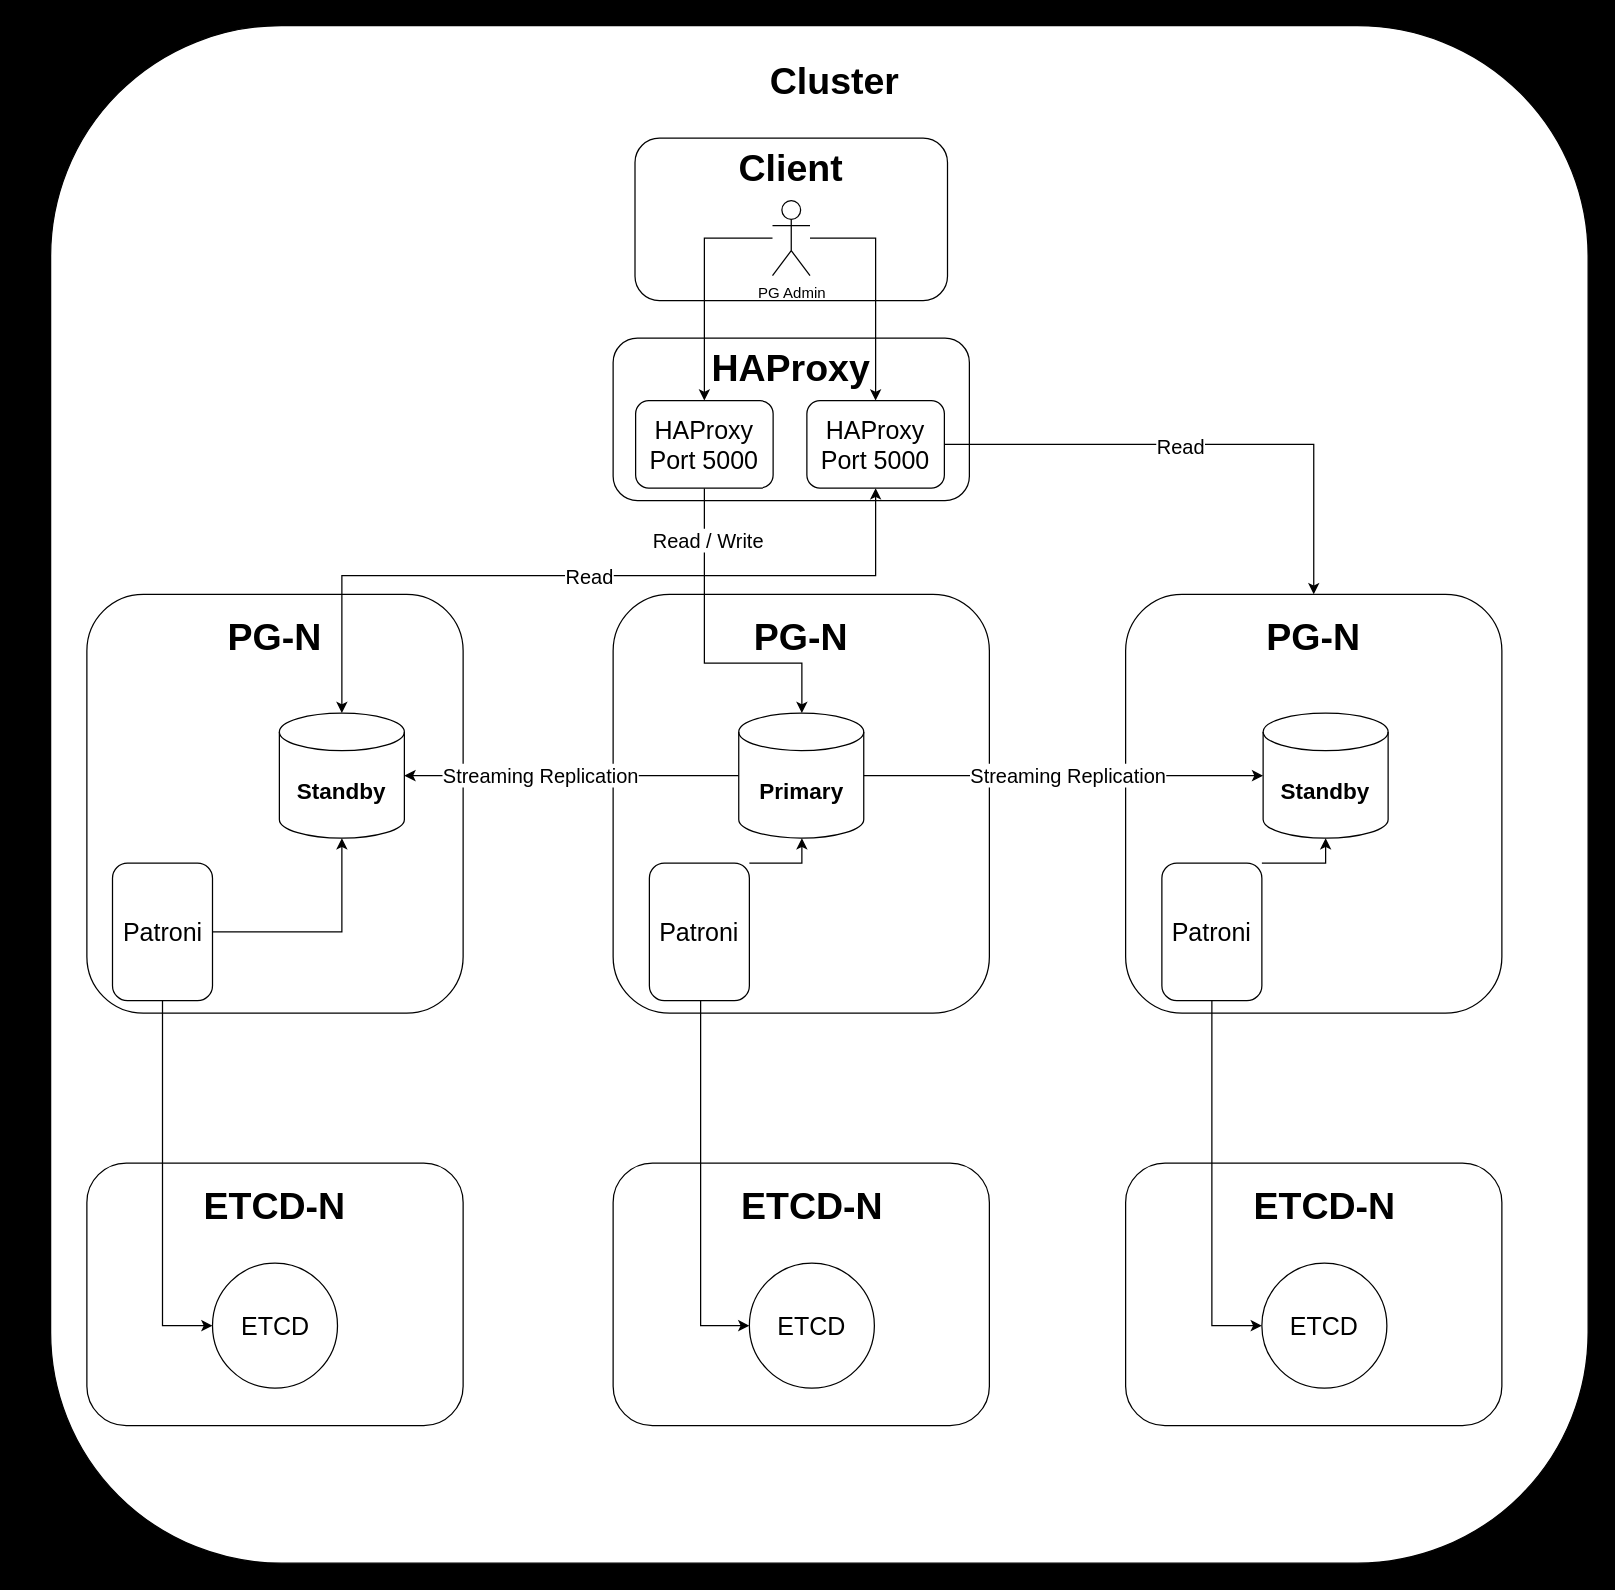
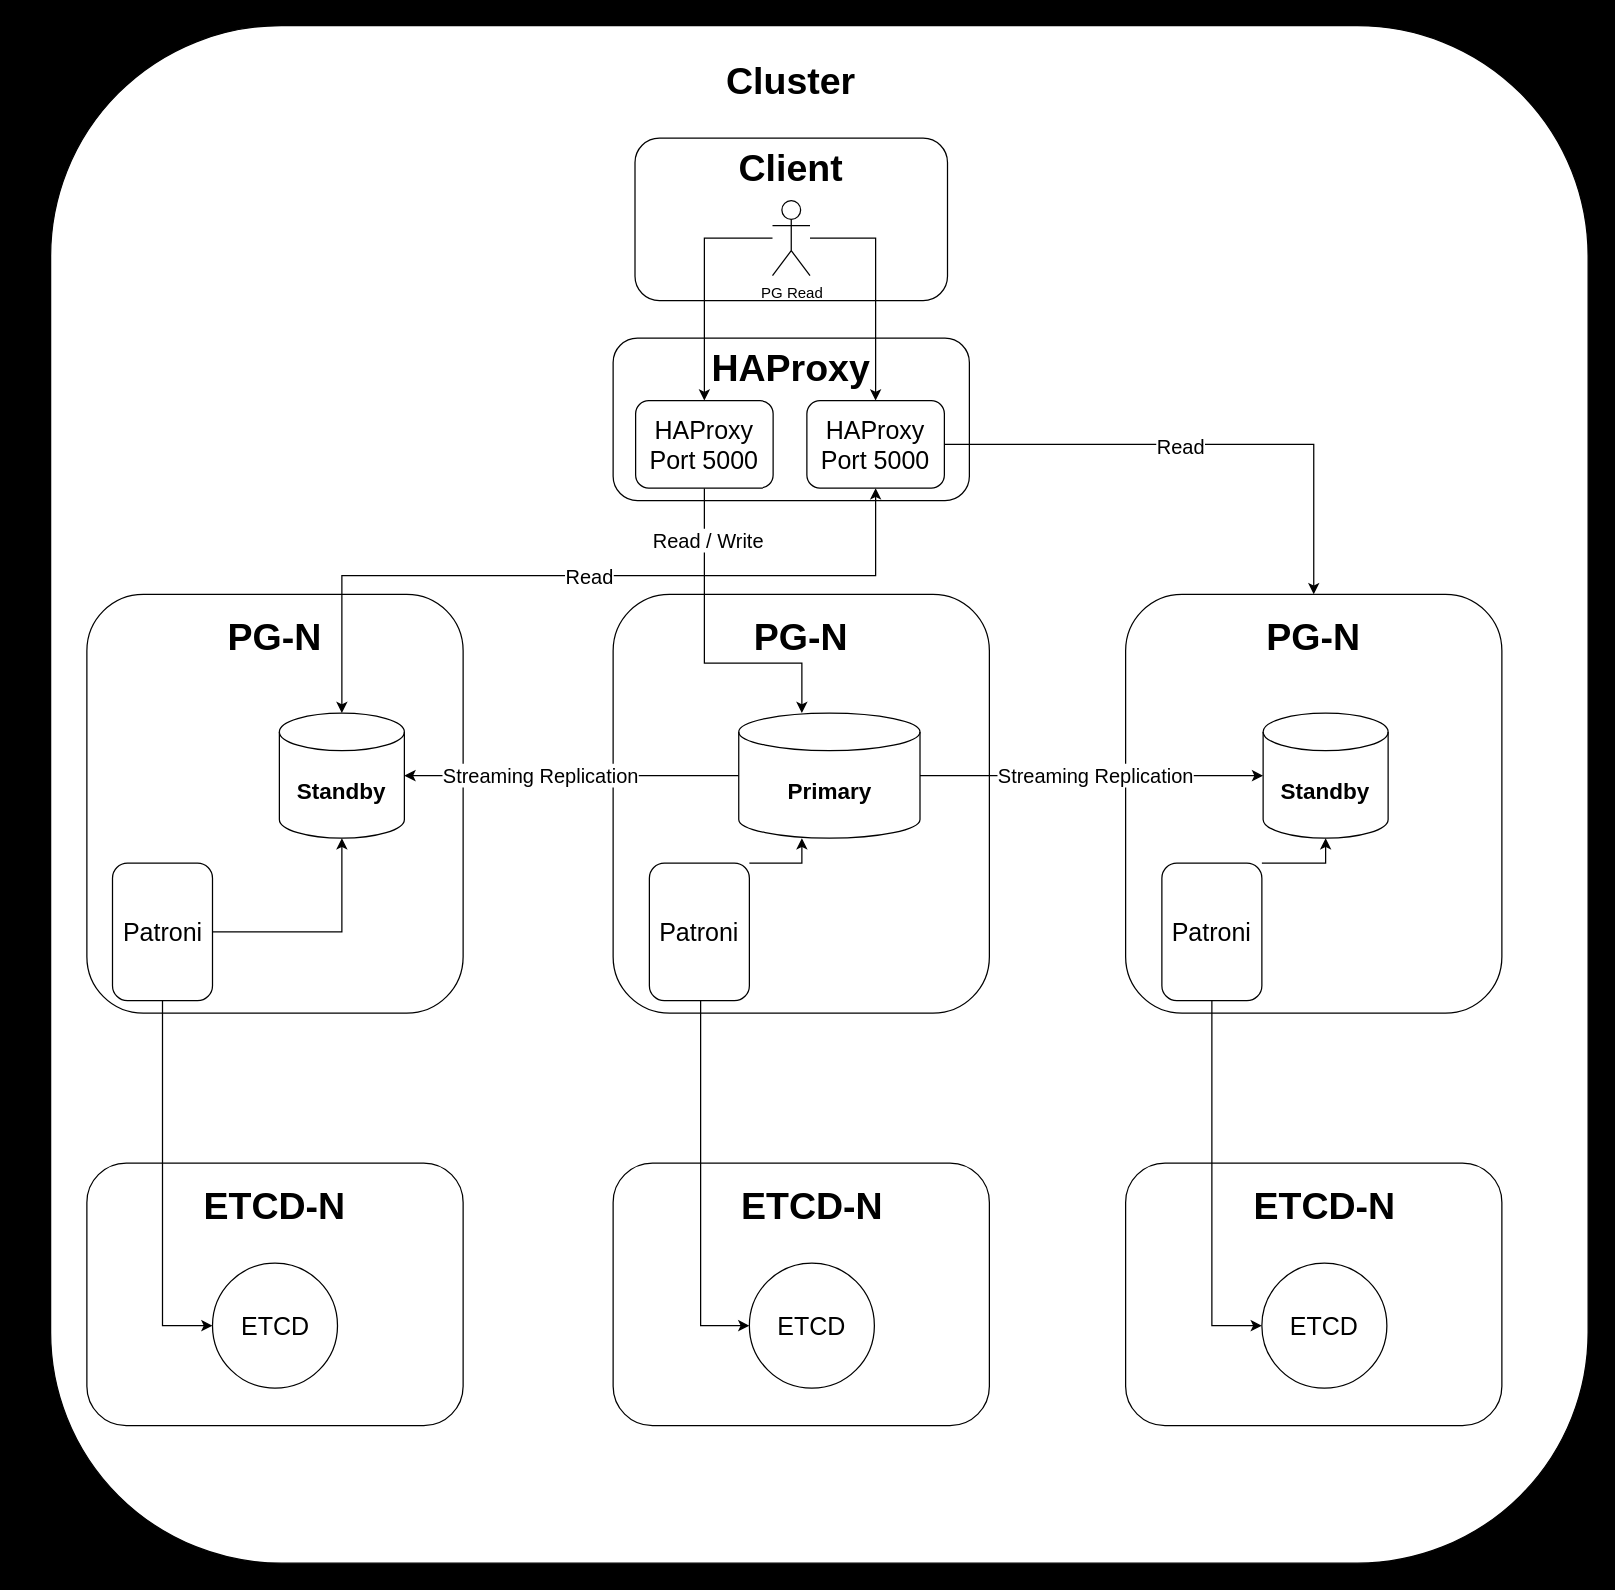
node "Cluster": moved (835, 88) -> (791, 88)
node "PG Admin": label "PG Admin" -> "PG Read"
node "Primary": size 125x125 -> 181x125
